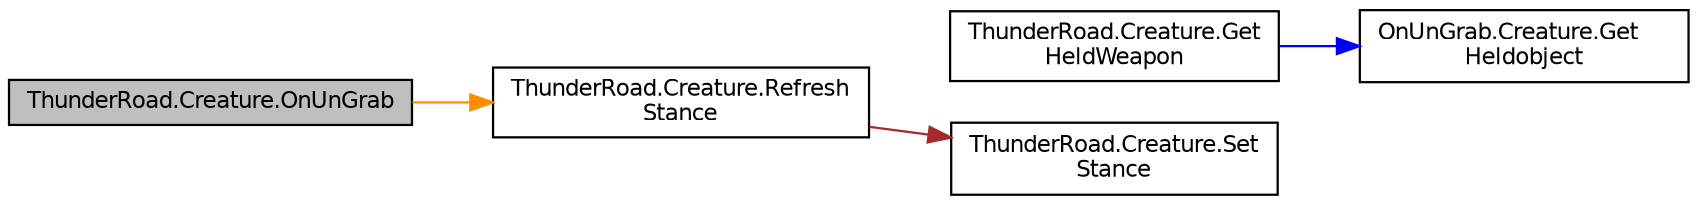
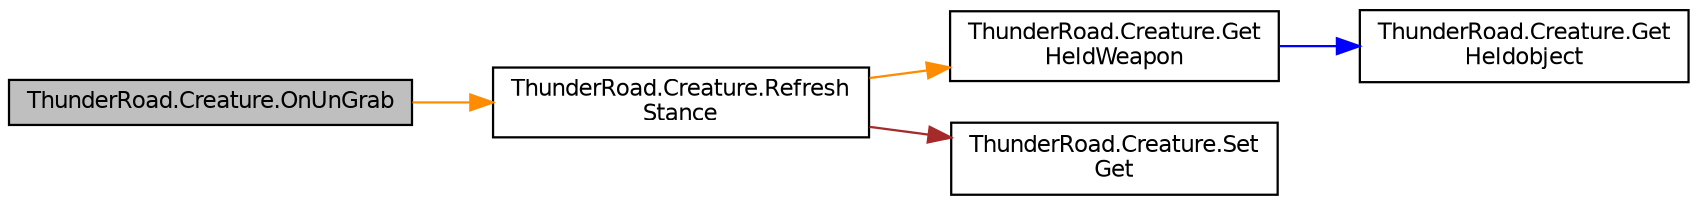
node "OnUnGrab.Creature.Get Heldobject": label "OnUnGrab.Creature.Get Heldobject" -> "ThunderRoad.Creature.Get Heldobject"
edge "ThunderRoad.Creature.Refresh Stance" -> "ThunderRoad.Creature.Get HeldWeapon": added
node "ThunderRoad.Creature.Set Stance": label "ThunderRoad.Creature.Set Stance" -> "ThunderRoad.Creature.Set Get"
